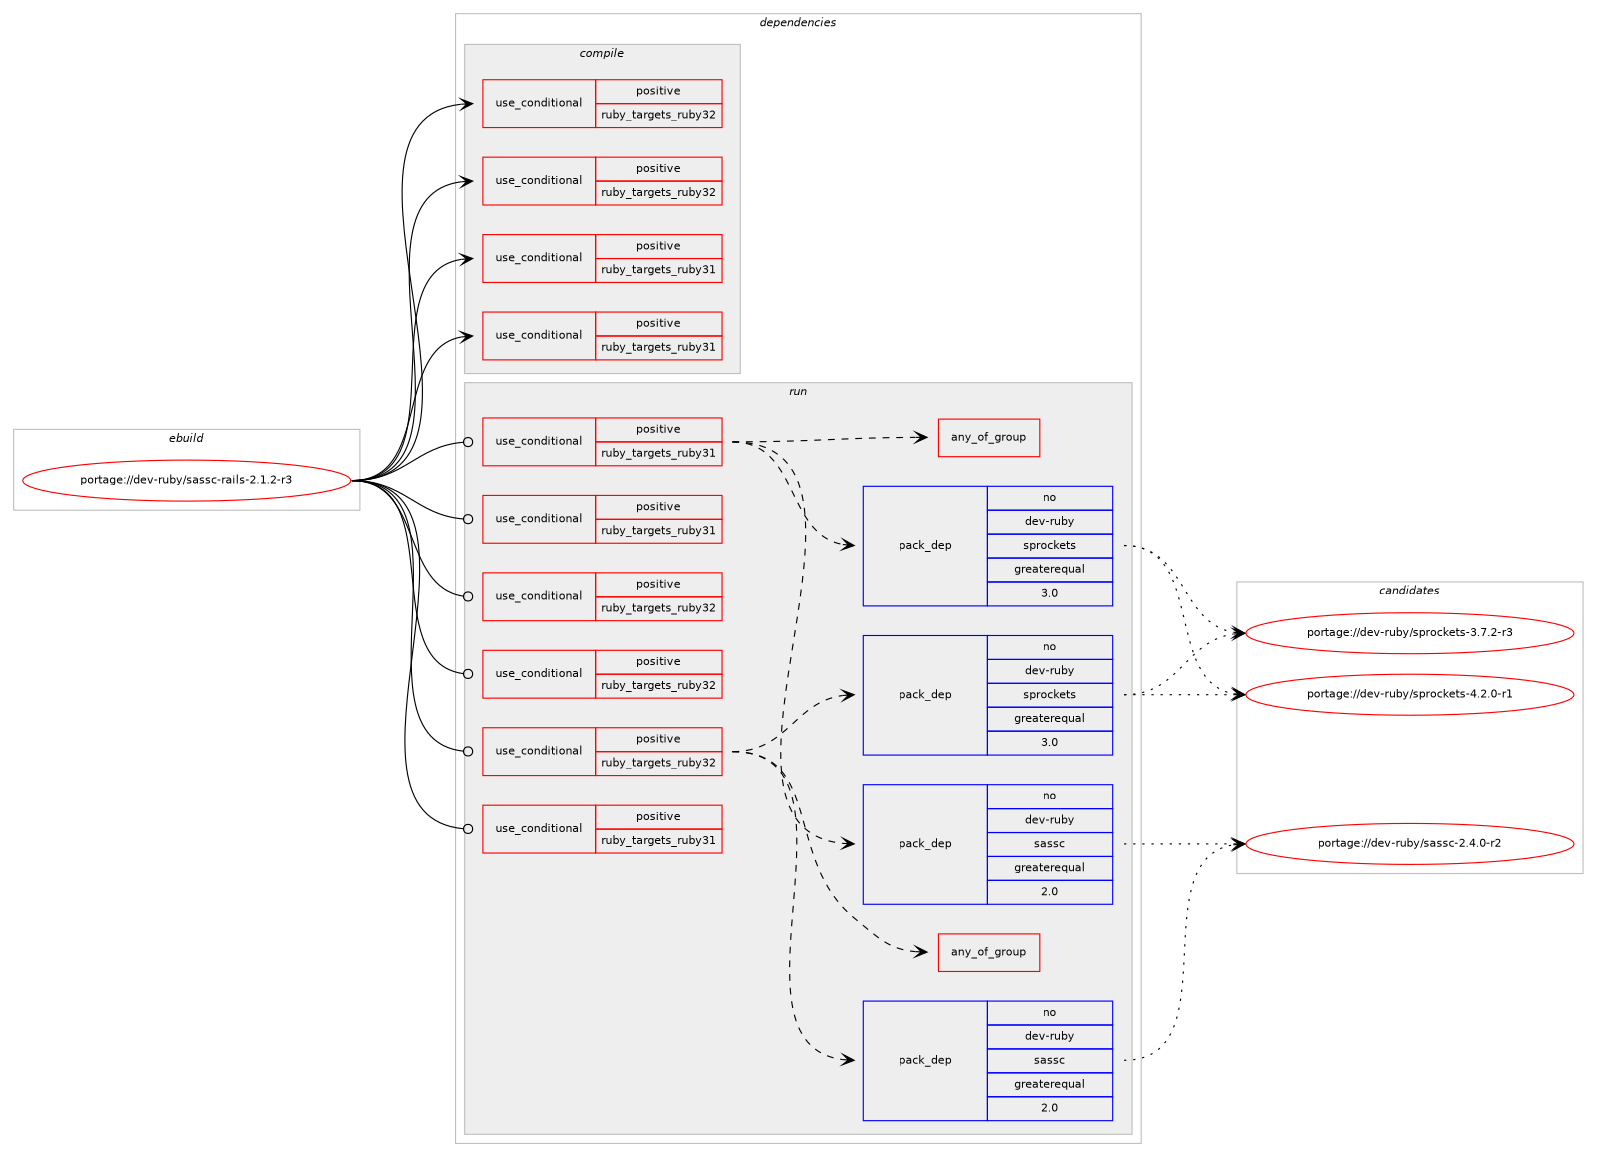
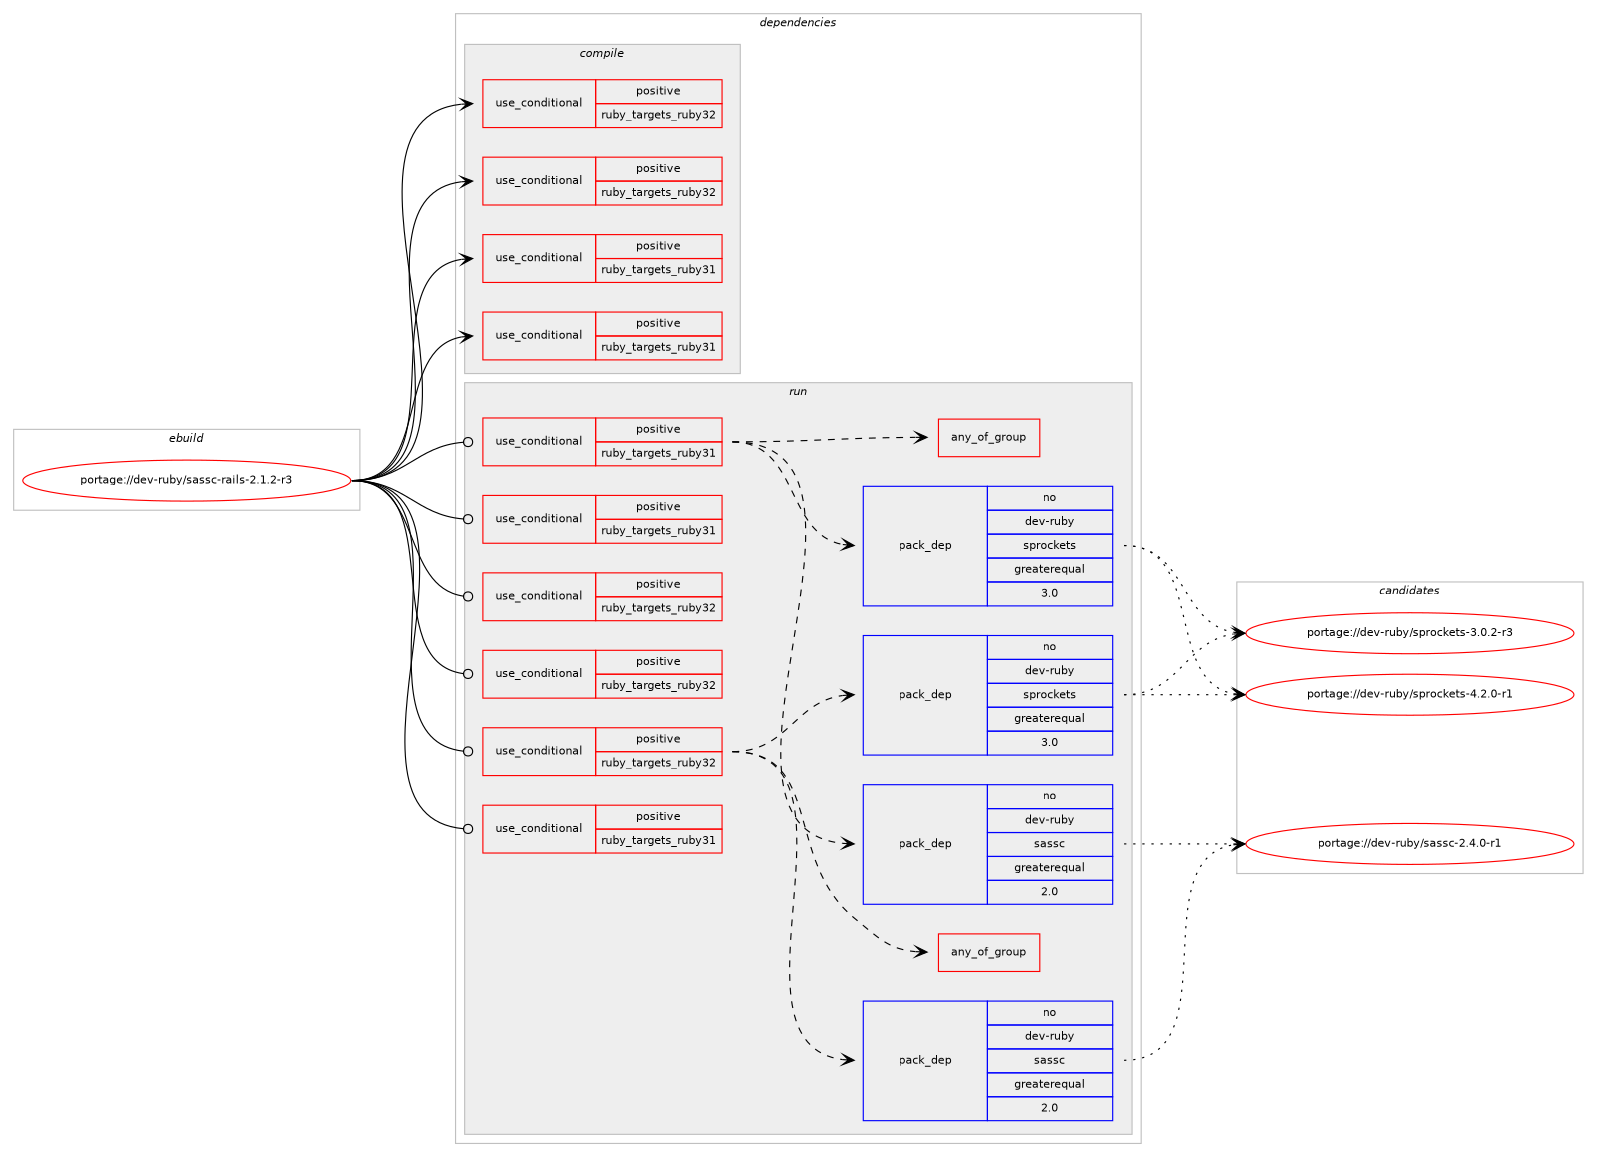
node "portage://dev-ruby/sprockets-3.7.2-r3": label "portage://dev-ruby/sprockets-3.7.2-r3" -> "portage://dev-ruby/sprockets-3.0.2-r3"
node "portage://dev-ruby/sassc-2.4.0-r2": label "portage://dev-ruby/sassc-2.4.0-r2" -> "portage://dev-ruby/sassc-2.4.0-r1"
